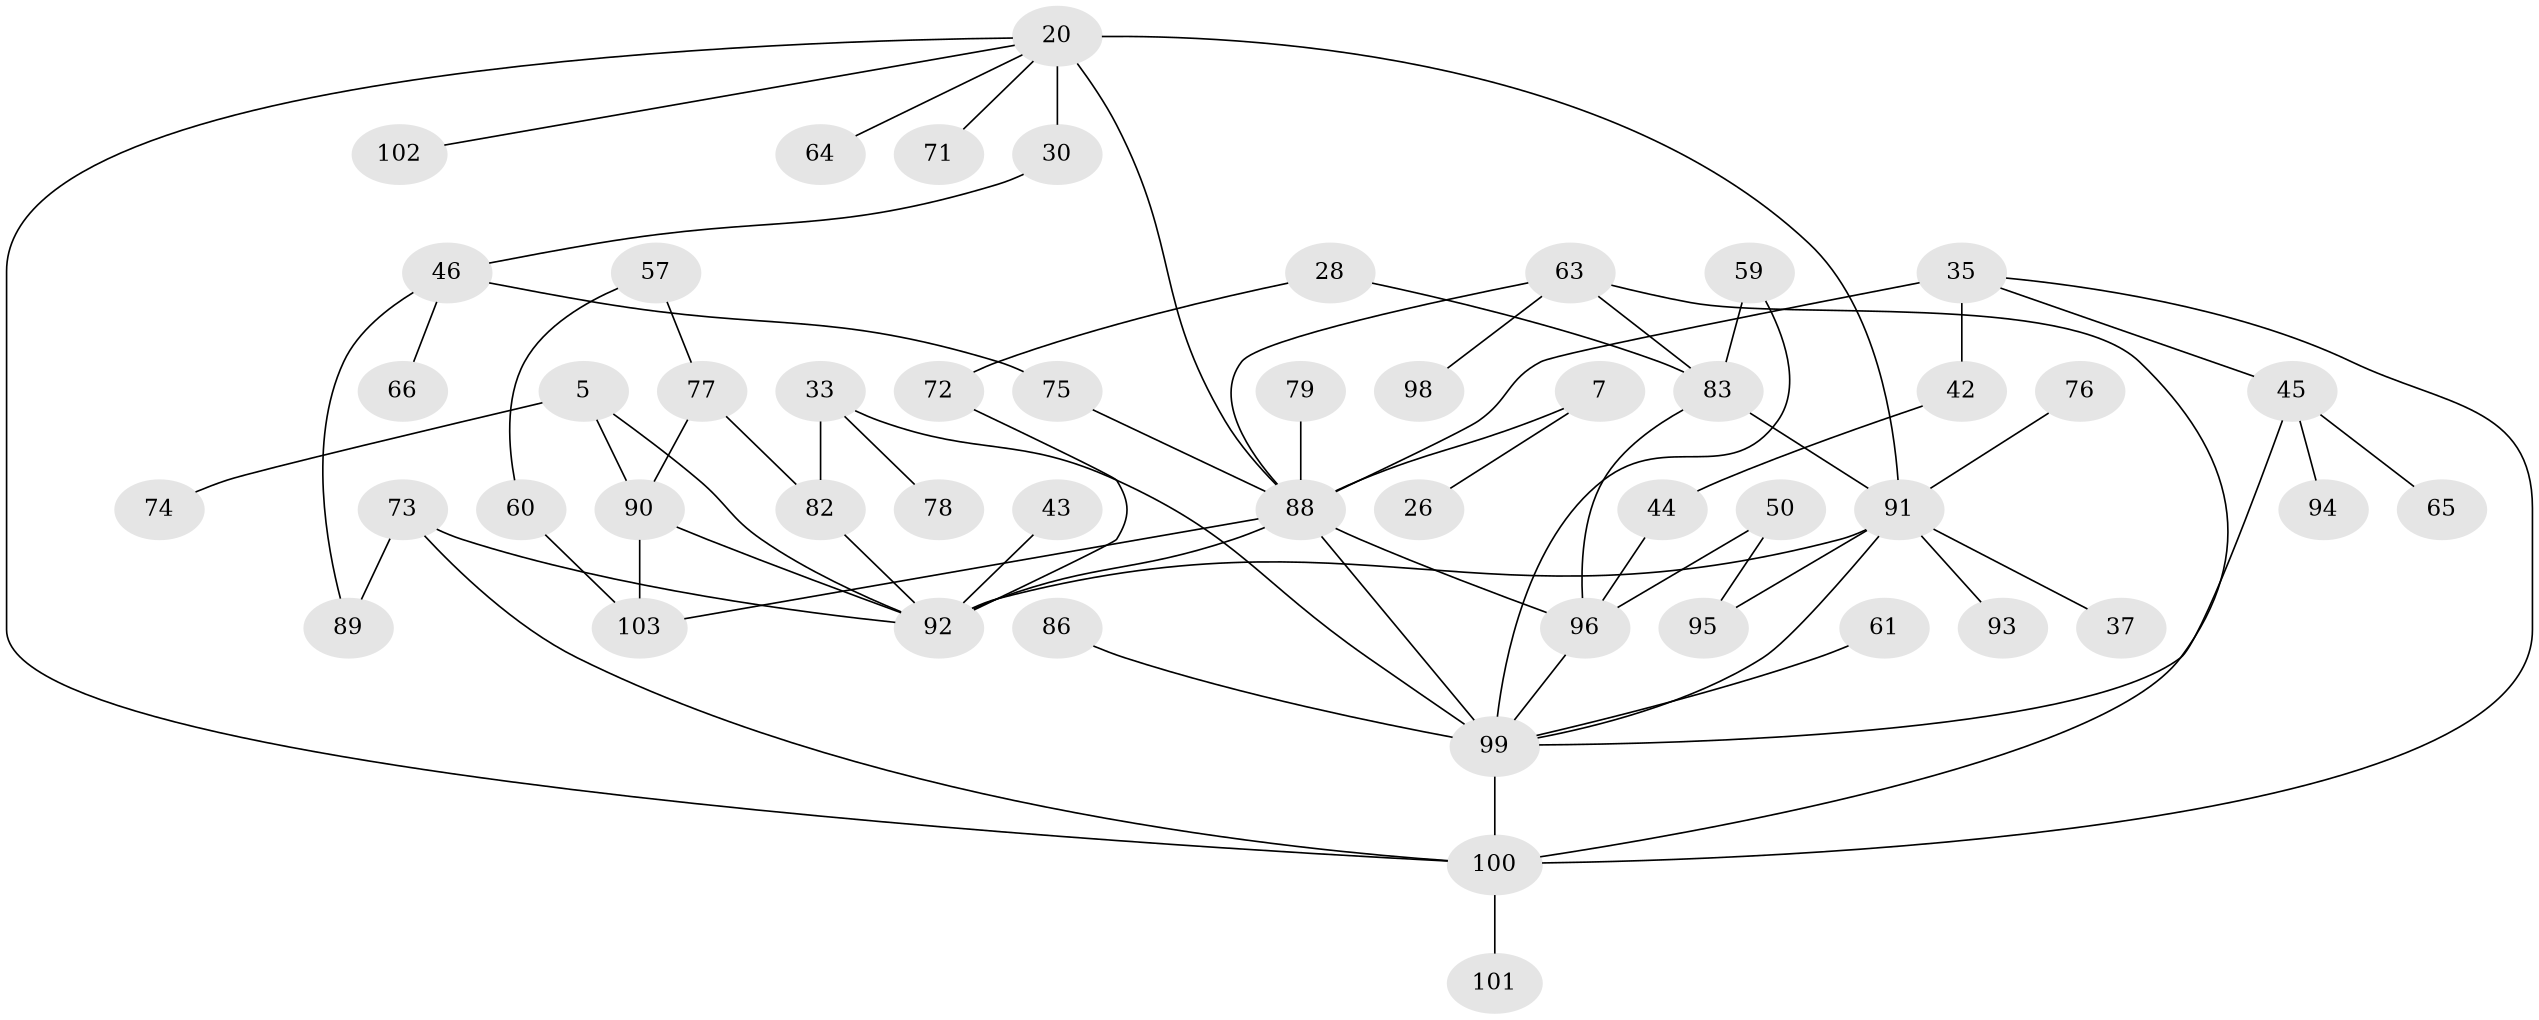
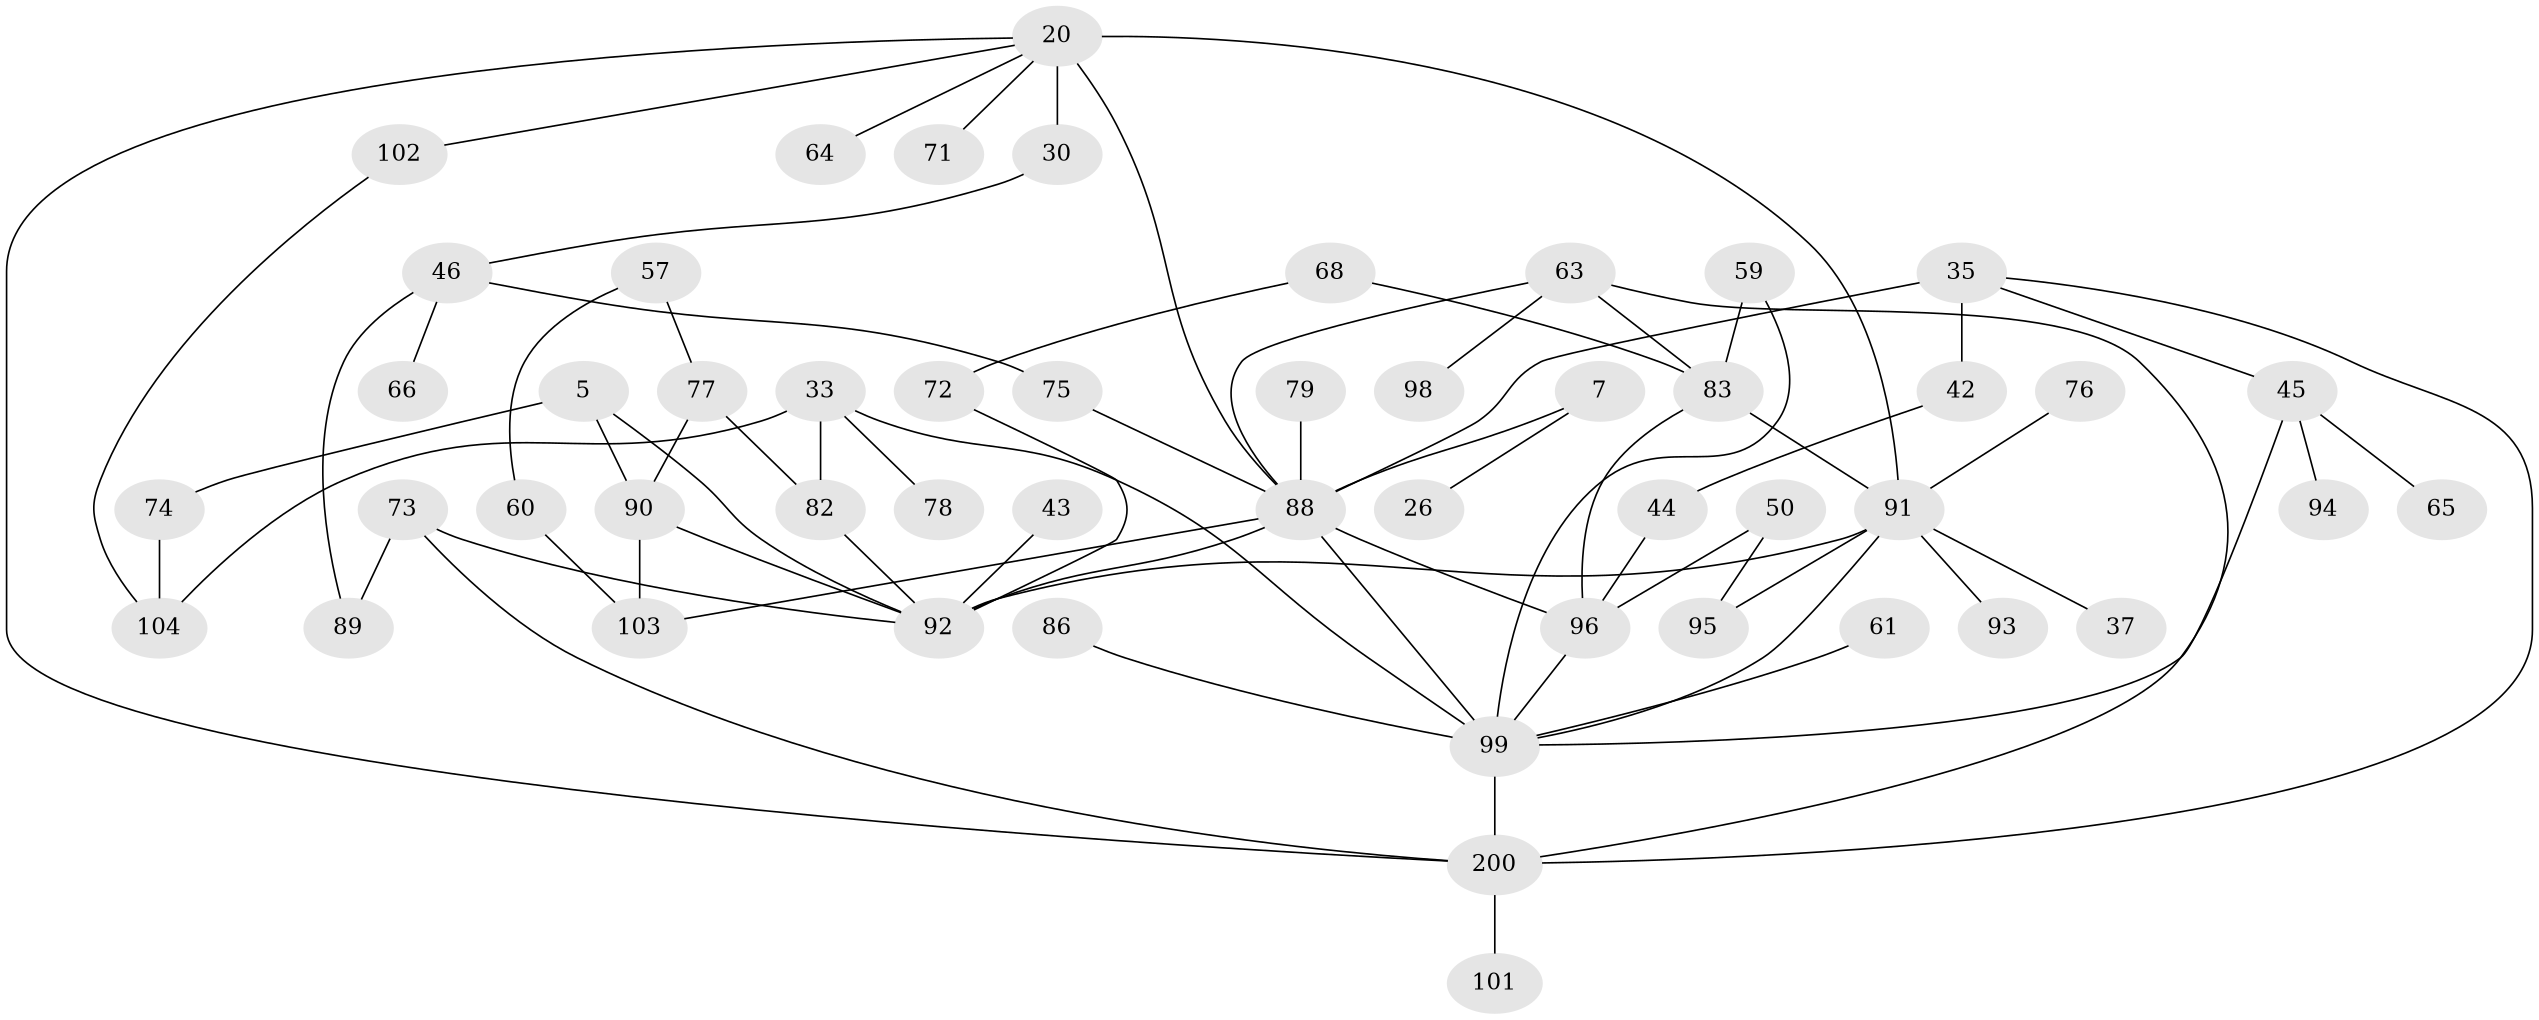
node "28": label "28" -> "68"
node "104": added
node "100": label "100" -> "200"
